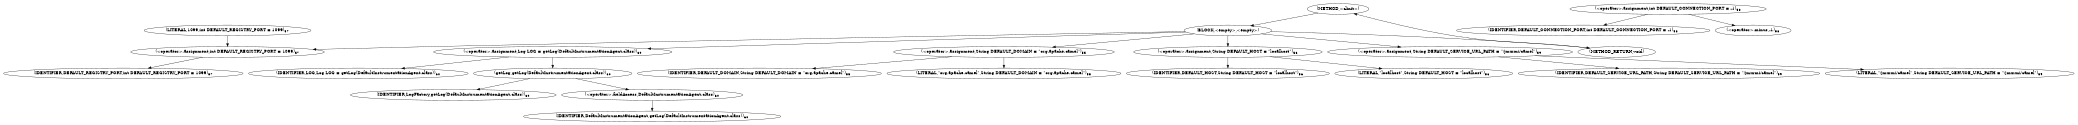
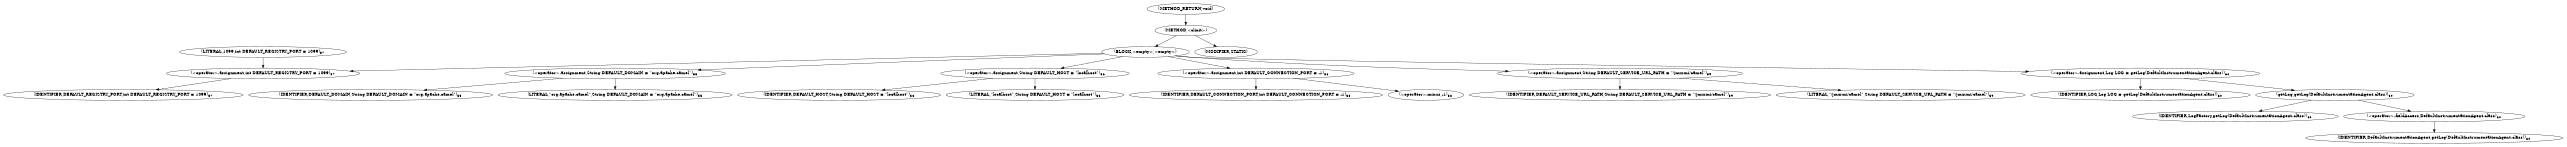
edge "(BLOCK,<empty>,<empty>)" -> "(METHOD_RETURN,void)": now "(BLOCK,<empty>,<empty>)" -> "(<operator>.assignment,int DEFAULT_CONNECTION_PORT = -1)"
node "(MODIFIER,STATIC)": added
